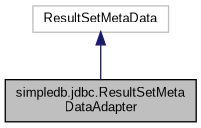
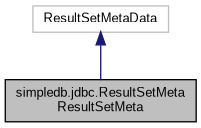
node "simpledb.jdbc.ResultSetMeta DataAdapter": label "simpledb.jdbc.ResultSetMeta DataAdapter" -> "simpledb.jdbc.ResultSetMeta ResultSetMeta"
